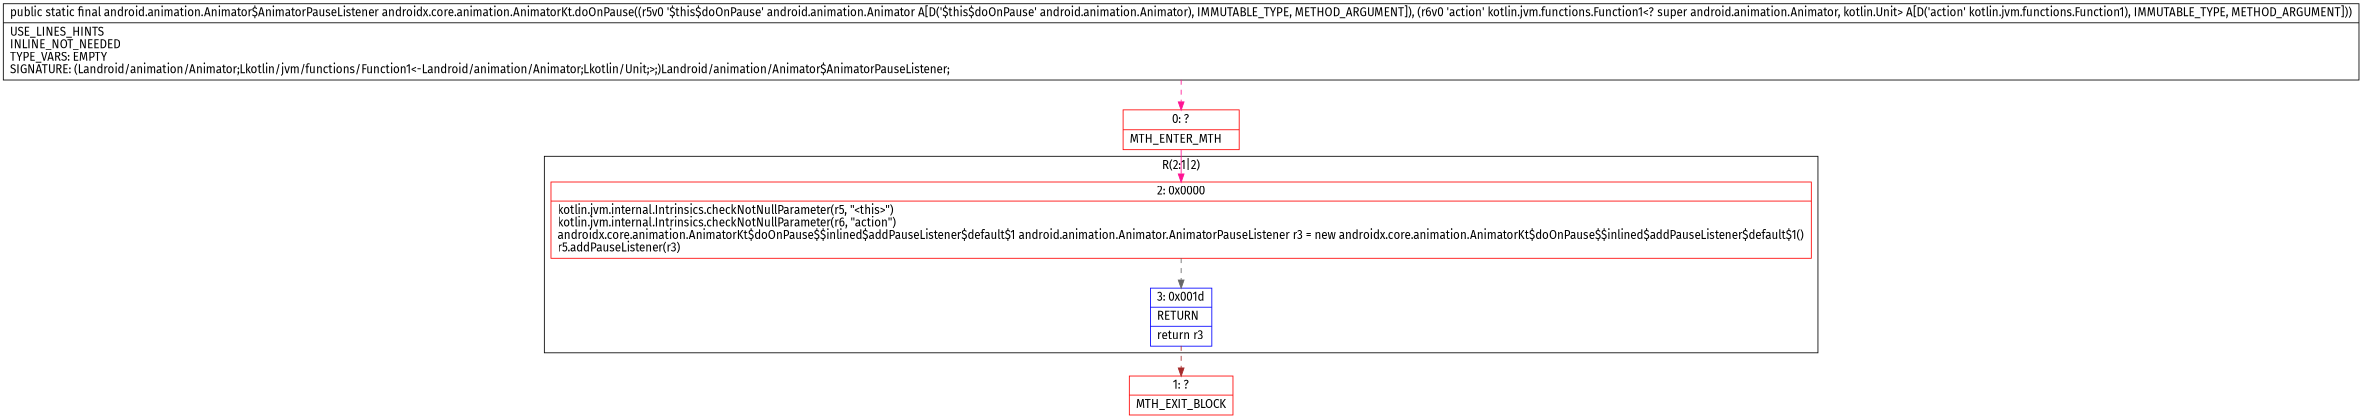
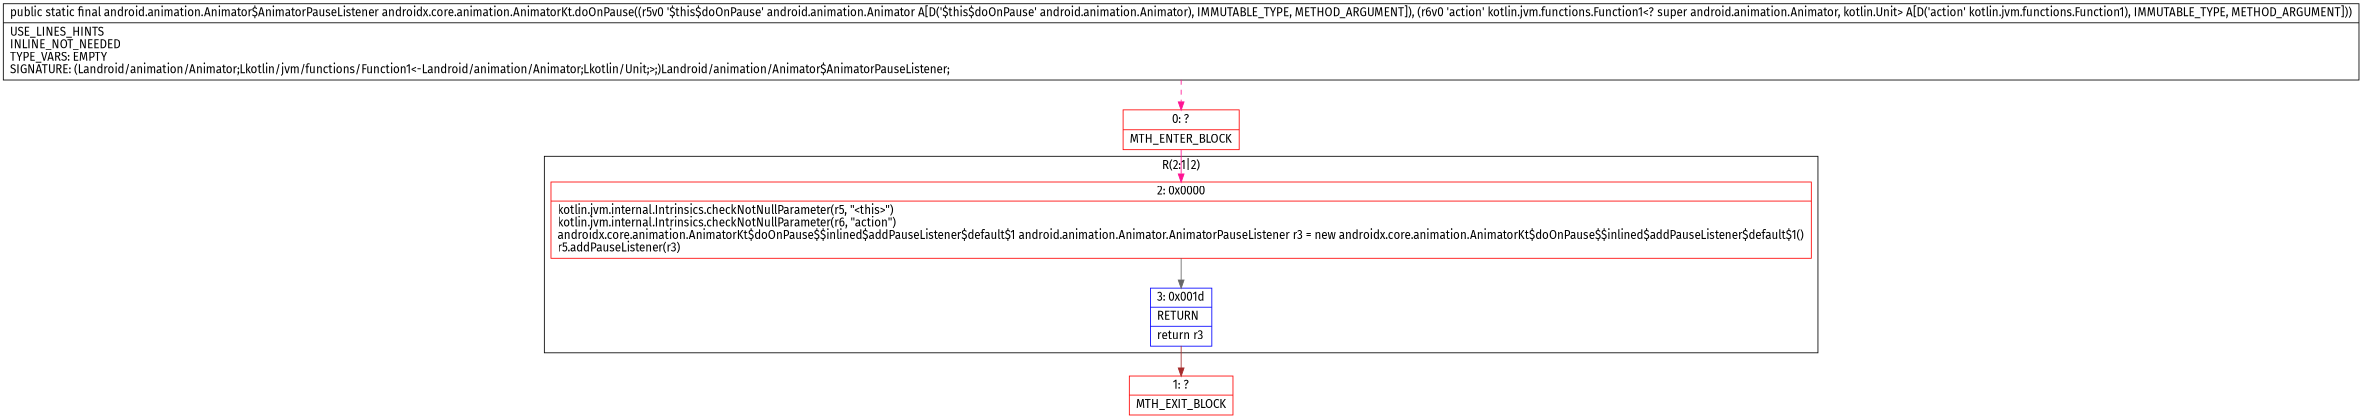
node "0: ?": text "MTH_ENTER_MTH" -> "MTH_ENTER_BLOCK"
edge "2: 0x0000" -> "3: 0x001d": style dashed -> solid
edge "3: 0x001d" -> "1: ?": style dashed -> solid
